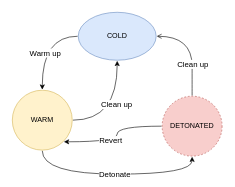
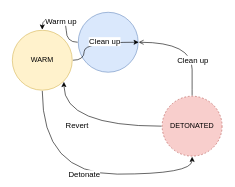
node "COLD": size 78x48 -> 60x60
node "WARM": moved (42, 120) -> (42, 60)
